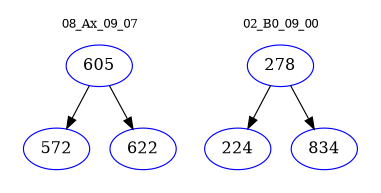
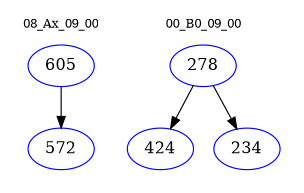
cluster "08_Ax_09_07": label "08_Ax_09_07" -> "08_Ax_09_00"
cluster "02_B0_09_00": label "02_B0_09_00" -> "00_B0_09_00"
node "622": removed
node "224": label "224" -> "424"
node "834": label "834" -> "234"
